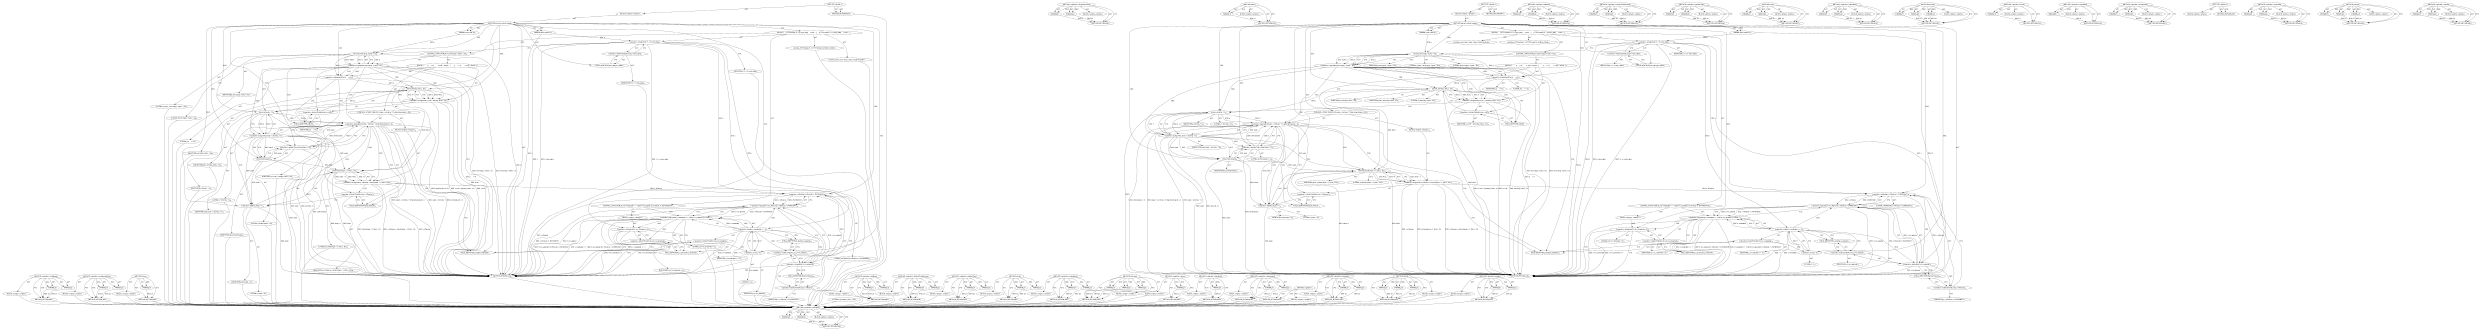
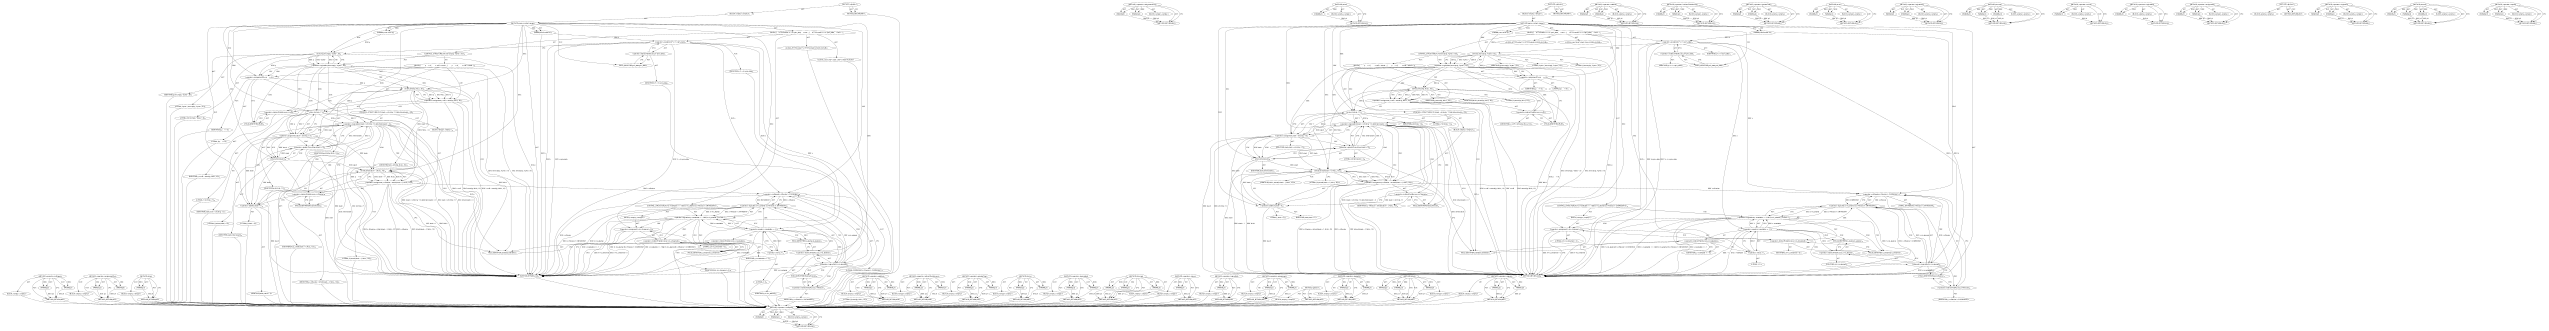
edge "(strtoll,strtoll(p, NULL, 10))" -> "(IDENTIFIER,NULL,strtoll(p, NULL, 10))": label "AST: " -> "DDG: slash + 1"
node "(IDENTIFIER,s,s->filesize = strtoull(slash + 1, NULL, 10))": added
node "(IDENTIFIER,NULL,strtoll(slash + 1, NULL, 10))": added
